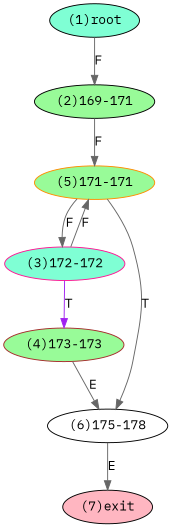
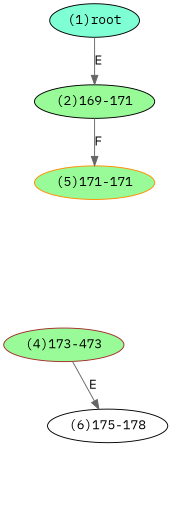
edge "(1)root" -> "(2)169-171": label "F" -> "E"
node "(3)172-172": removed
edge "(5)171-171" -> "(6)175-178": removed, label "T"
node "(4)173-173": label "(4)173-173" -> "(4)173-473"
node "(7)exit": removed
